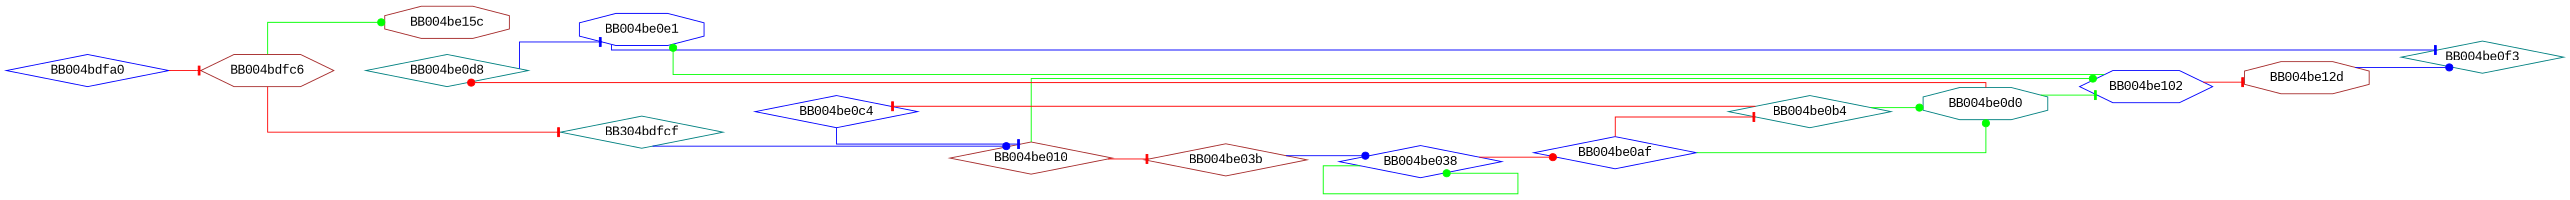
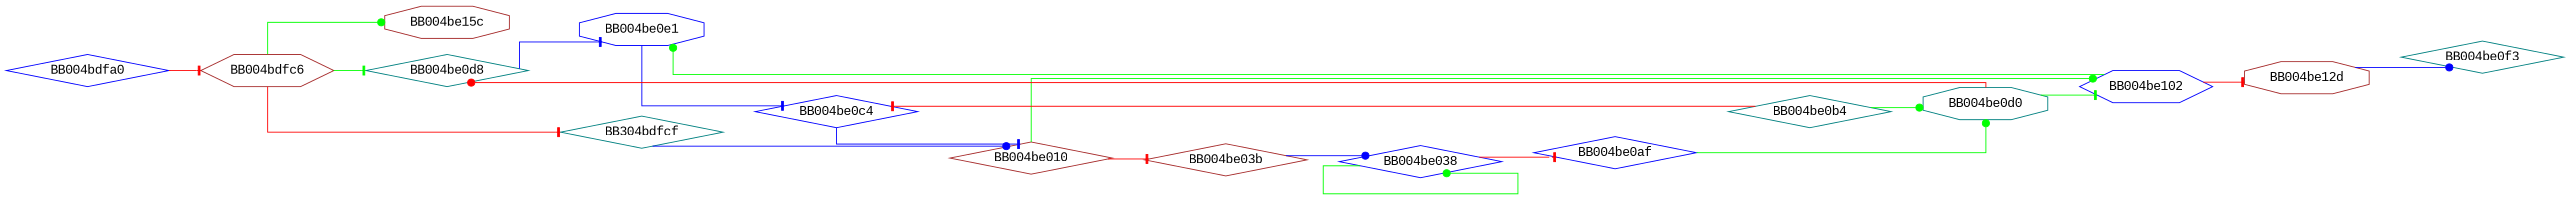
edge "BB004be0e1" -> "BB004be0f3": now "BB004be0e1" -> "BB004be0c4"
edge "BB004bdfc6" -> "BB004be0d8": added
edge "BB004be0af" -> "BB004be0b4": removed
edge "BB004be038" -> "BB004be0af": arrowhead dot -> tee
